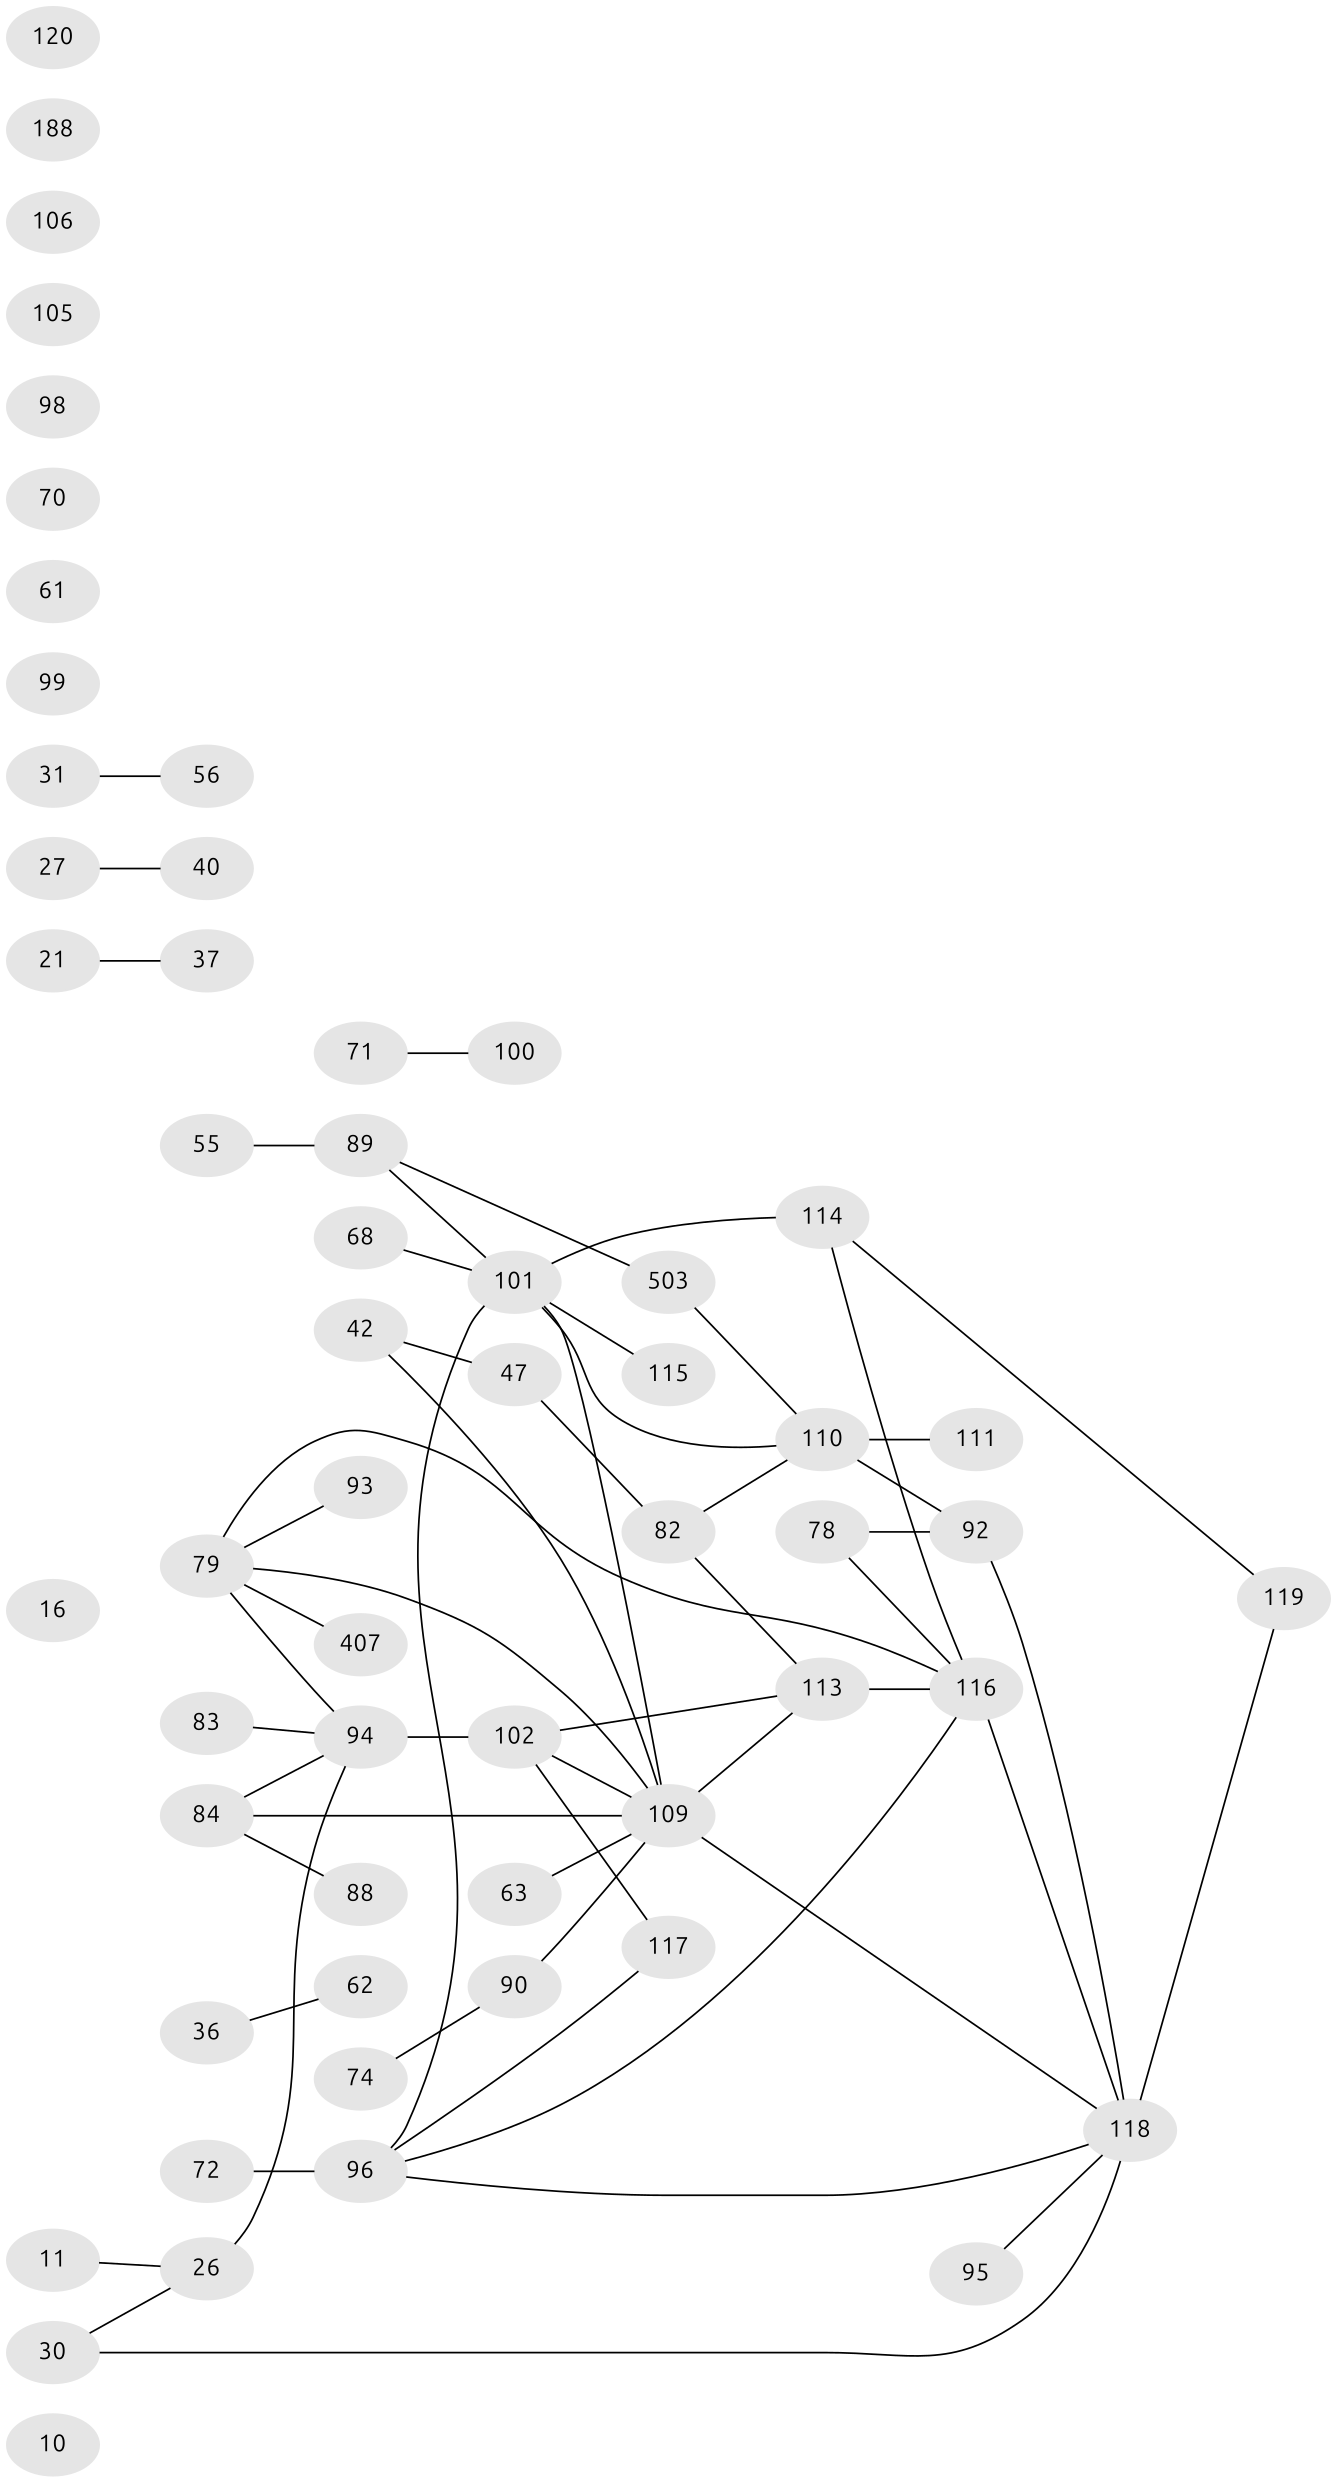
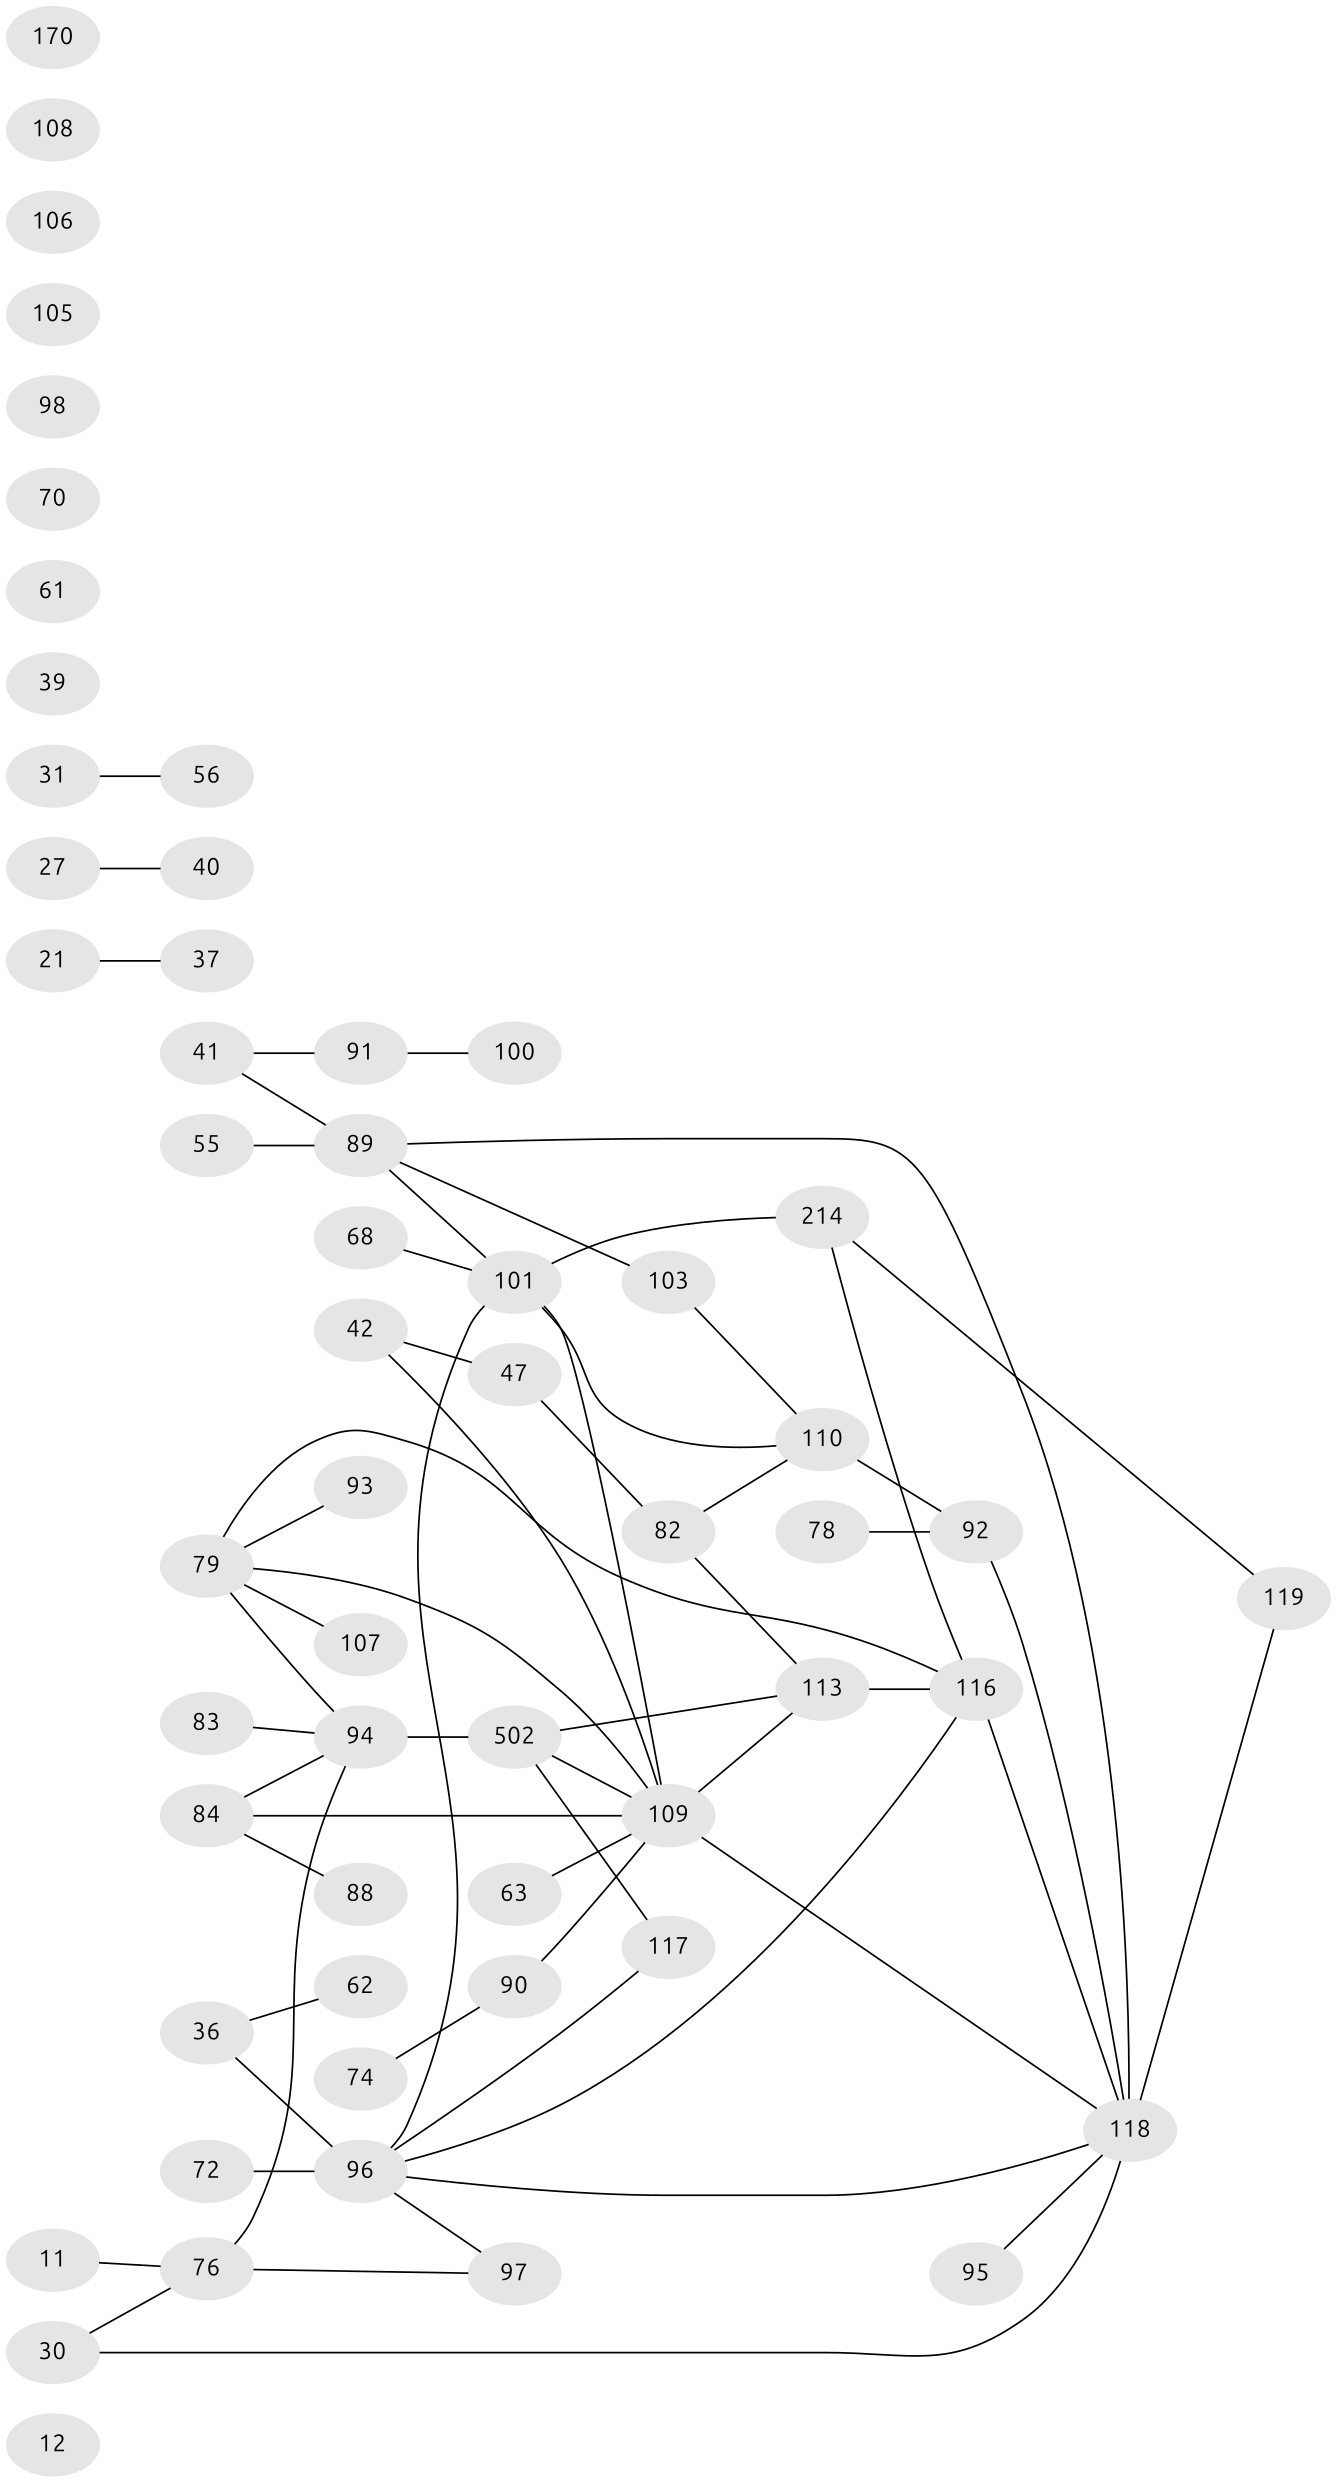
node "120": label "120" -> "170"
node "188": label "188" -> "108"
node "99": label "99" -> "39"
node "41": added
node "71": label "71" -> "91"
node "114": label "114" -> "214"
node "503": label "503" -> "103"
edge "89" -- "118": added
node "115": removed
node "111": removed
node "16": removed
edge "78" -- "116": removed
node "407": label "407" -> "107"
node "102": label "102" -> "502"
edge "36" -- "96": added
node "26": label "26" -> "76"
node "97": added
node "10": label "10" -> "12"
